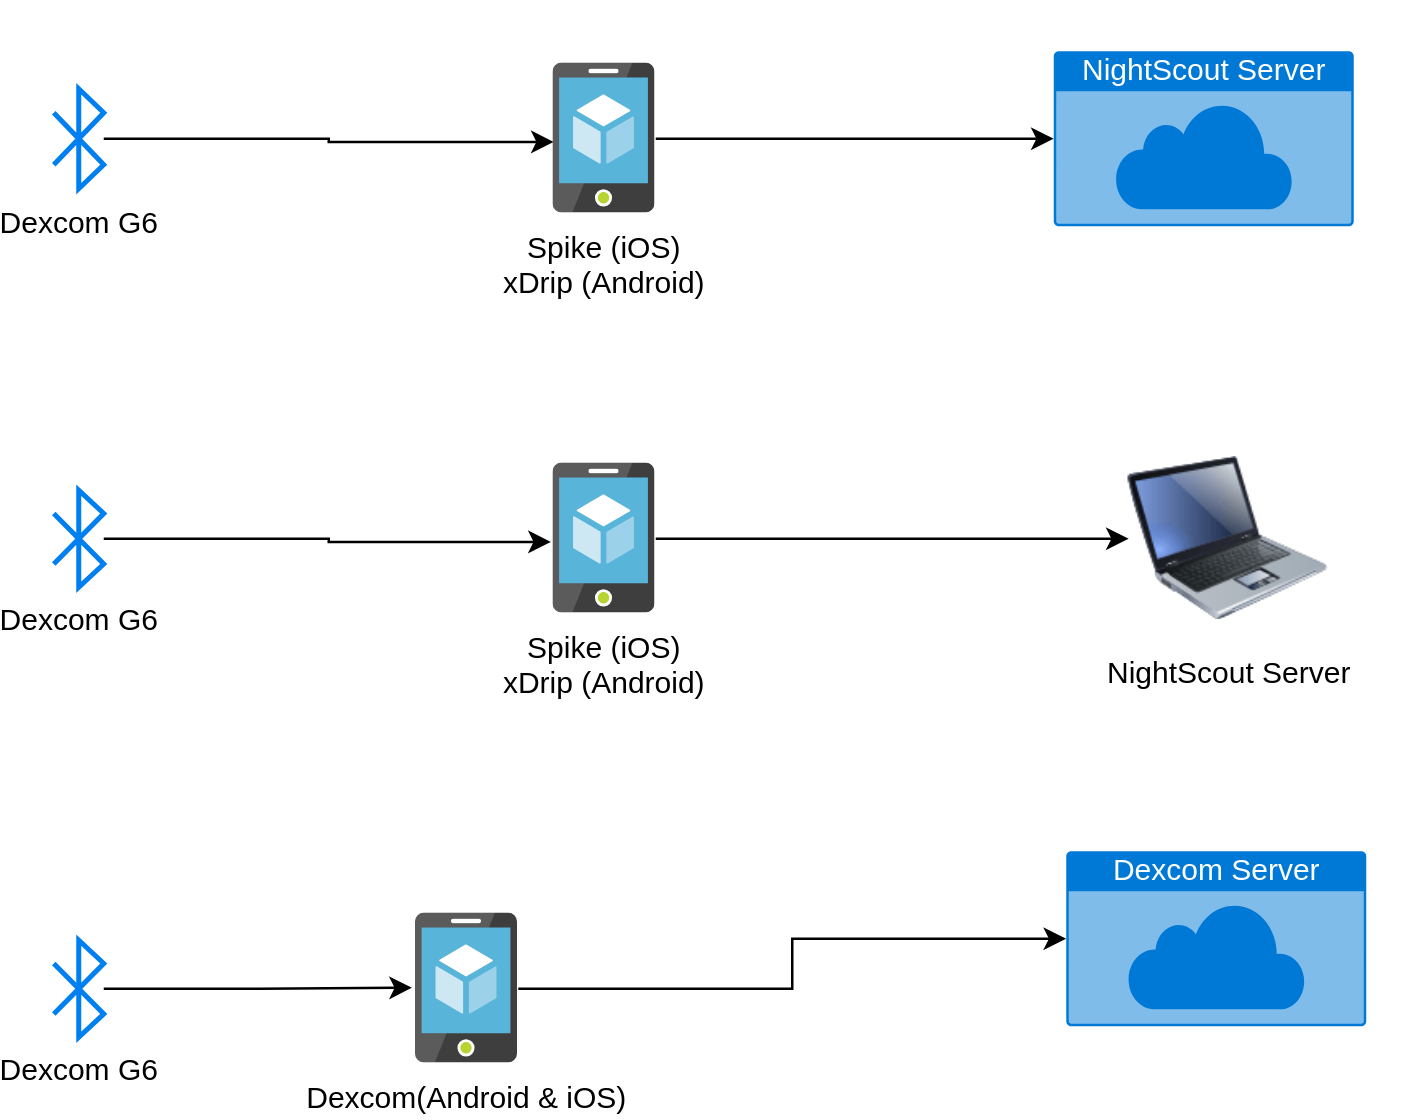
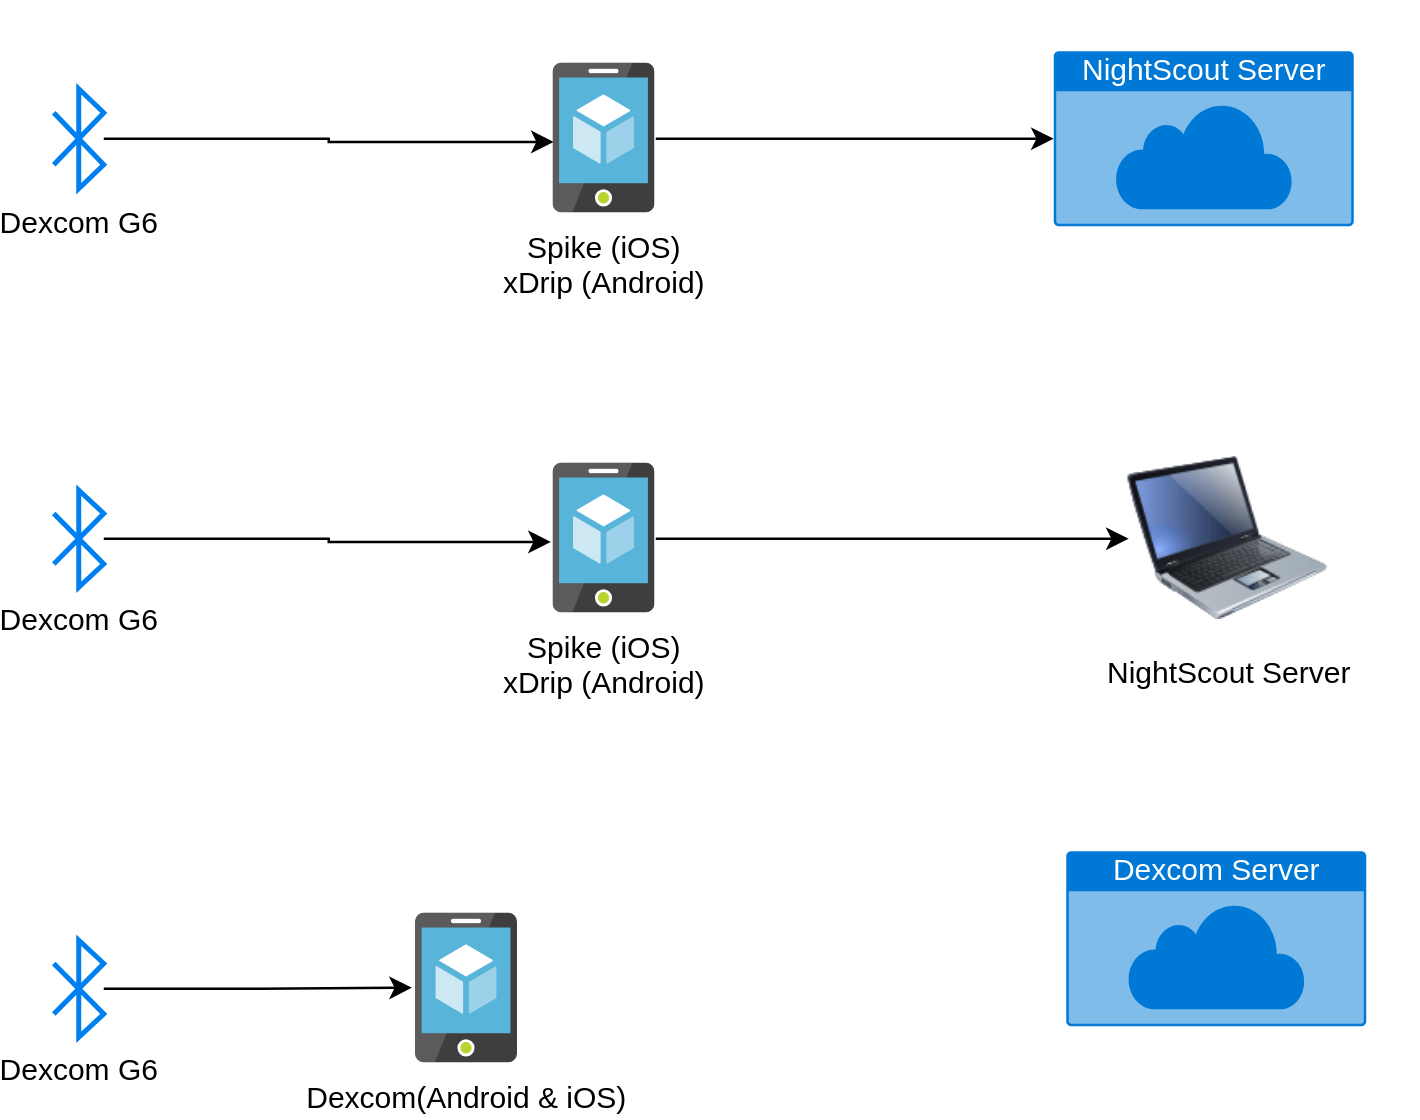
edge "Dexcom(Android & iOS)" -> "Dexcom Server": removed
